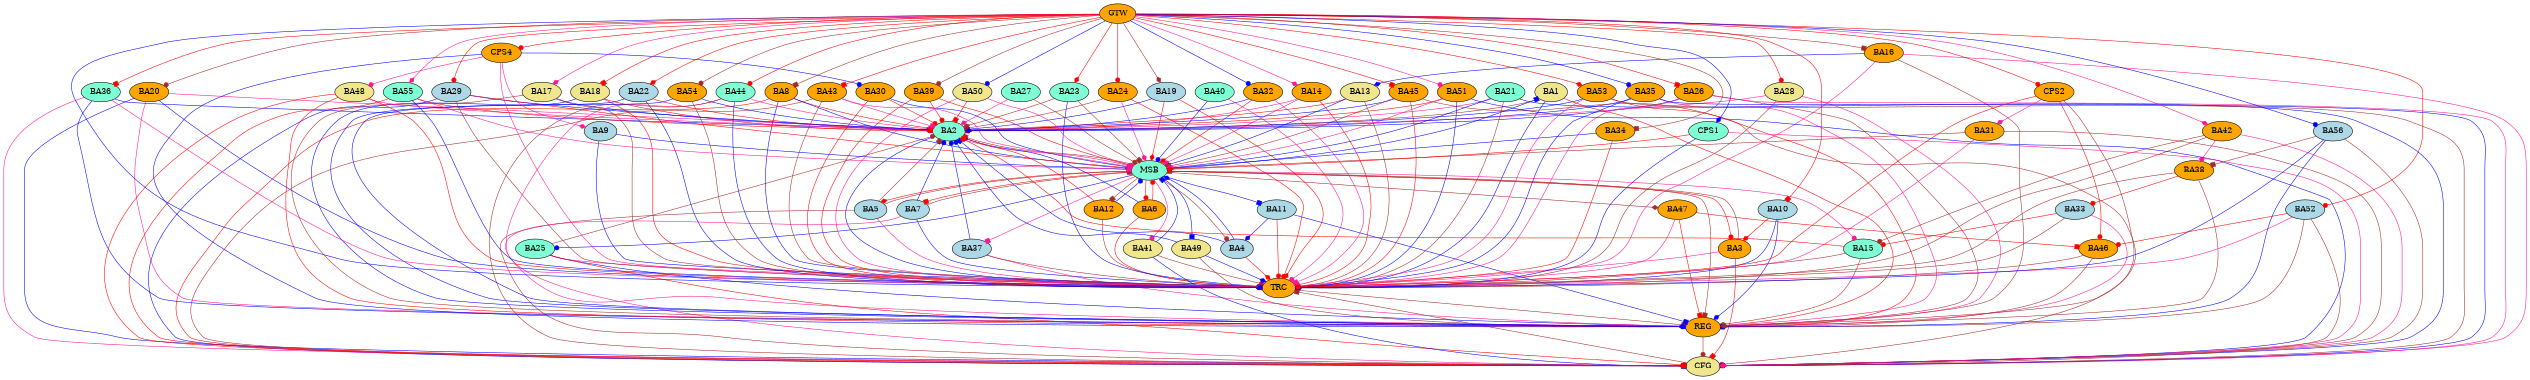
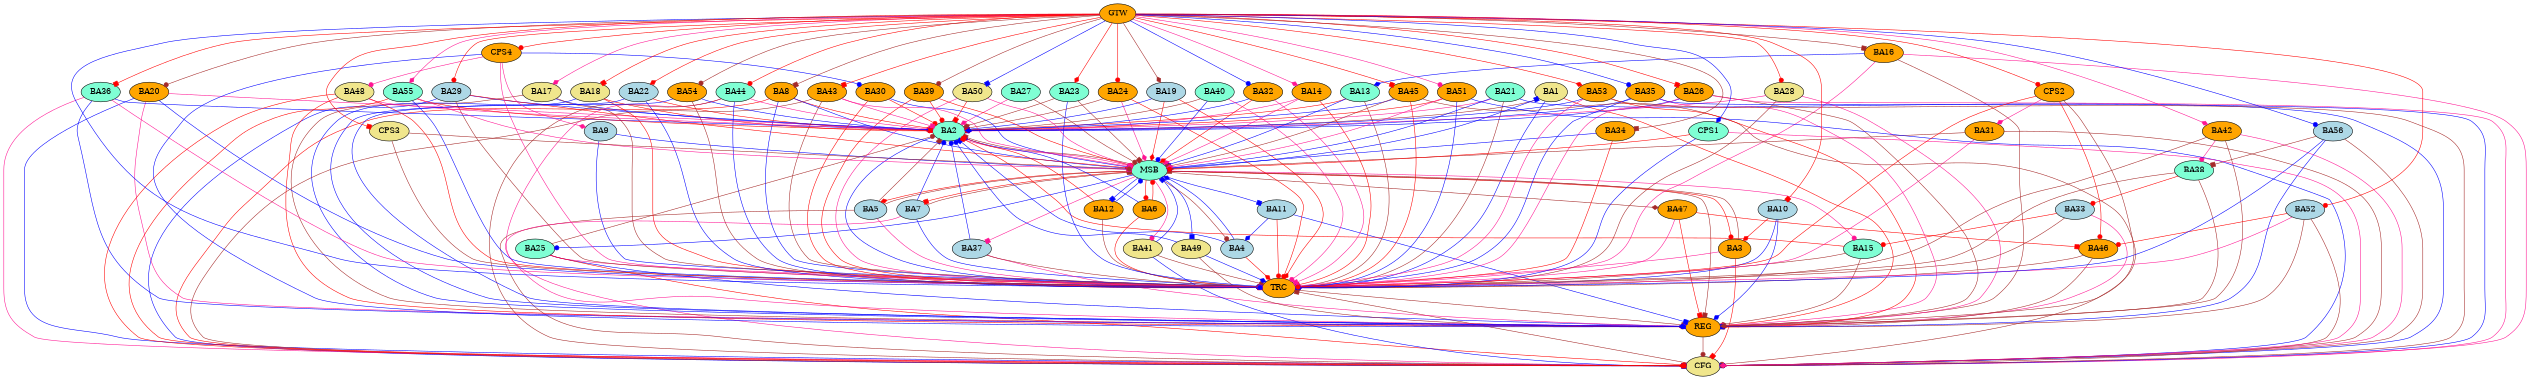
edge "GTW" -> "BA50": arrowhead dot -> box
node "BA13": fillcolor khaki -> aquamarine
edge "BA40" -> "BA2": added
node "CPS3": added
node "BA38": fillcolor orange -> aquamarine
edge "BA42" -> "BA15": now "BA42" -> "REG"
edge "MSB" -> "BA12": color brown -> blue
